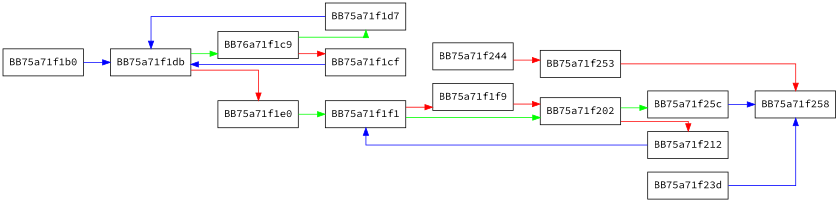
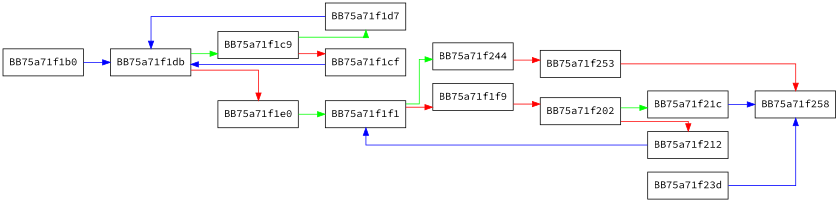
node "BB76a71f1c9": label "BB76a71f1c9" -> "BB75a71f1c9"
node "BB75a71f25c": label "BB75a71f25c" -> "BB75a71f21c"
edge "BB75a71f1f1" -> "BB75a71f202": now "BB75a71f1f1" -> "BB75a71f244"
